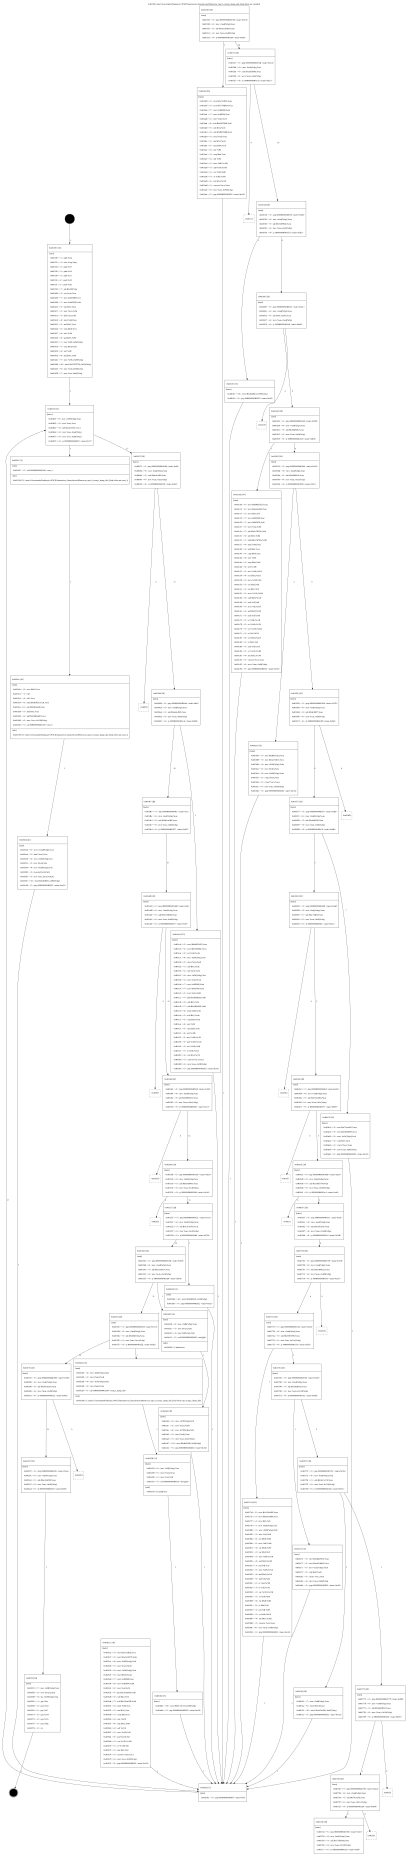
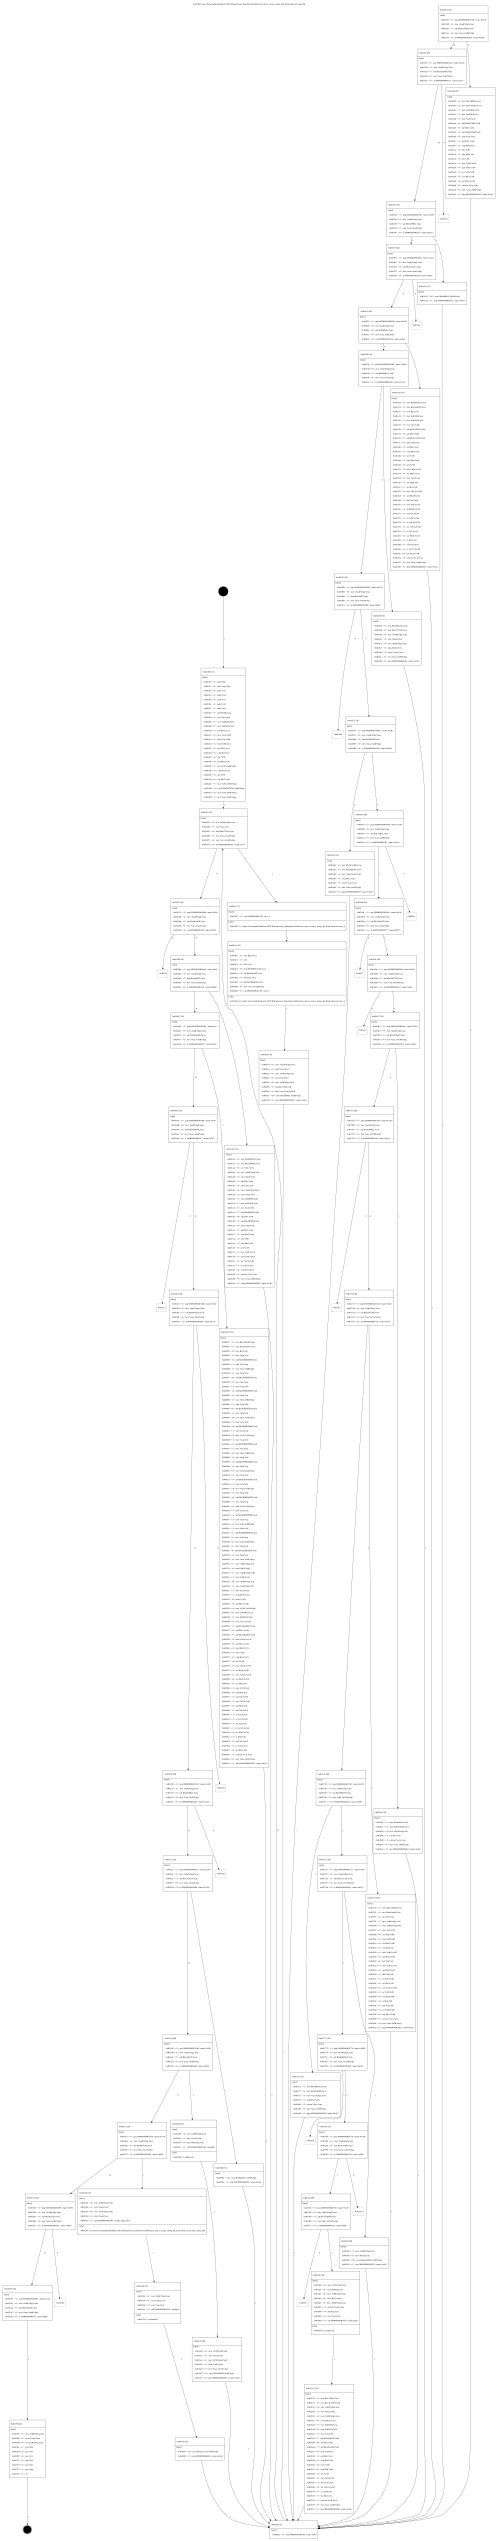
node "0x401857 [370]": added
node "0x4019c9 [30]": added
node "0x4017c7": added
node "0x401aeb [39]": added
